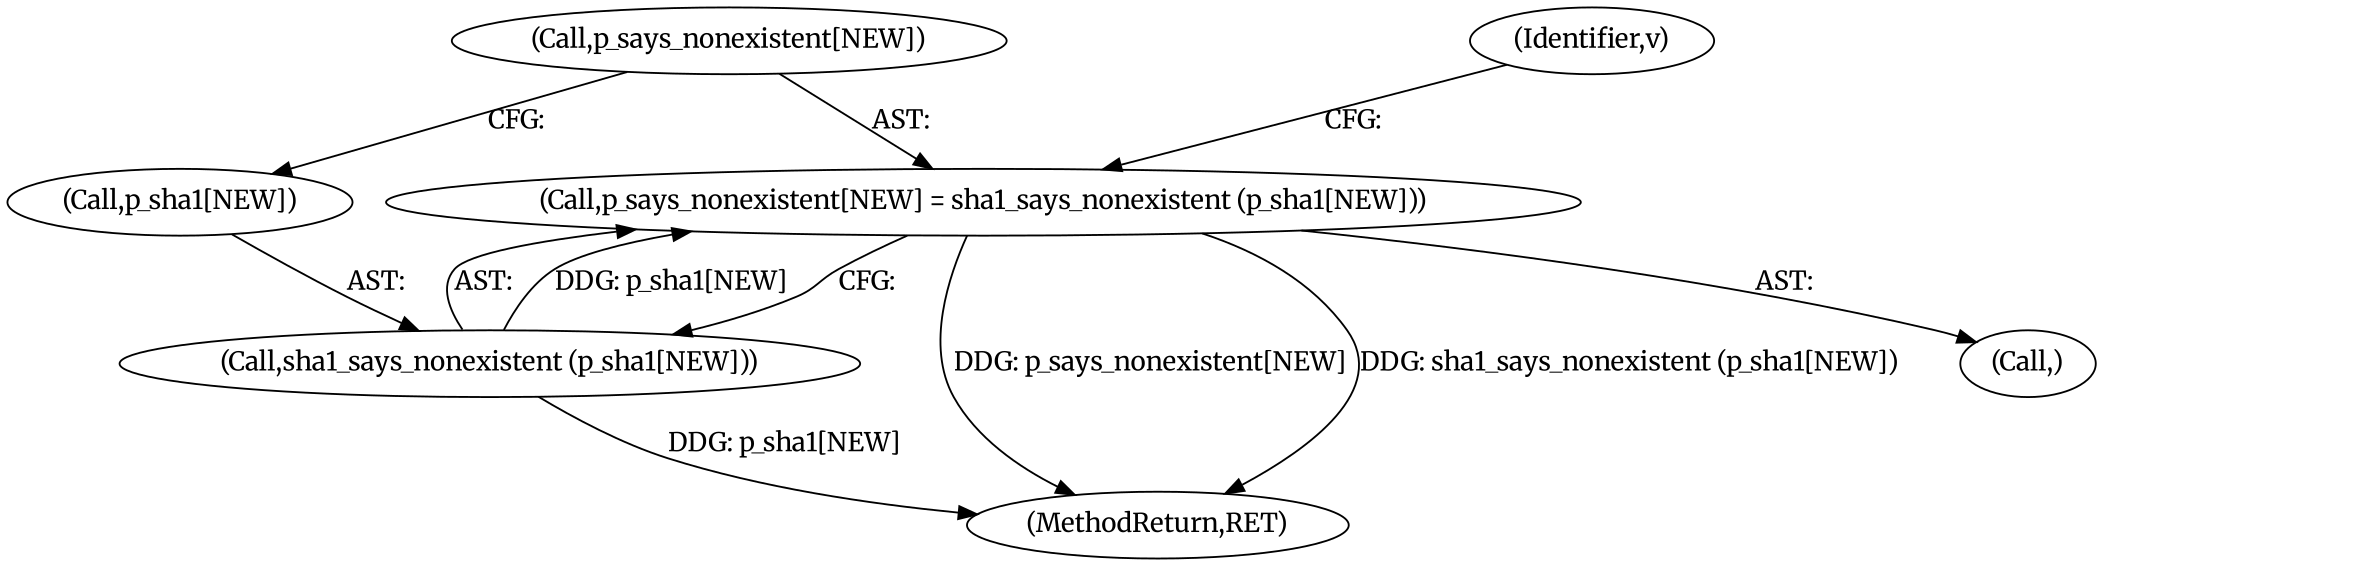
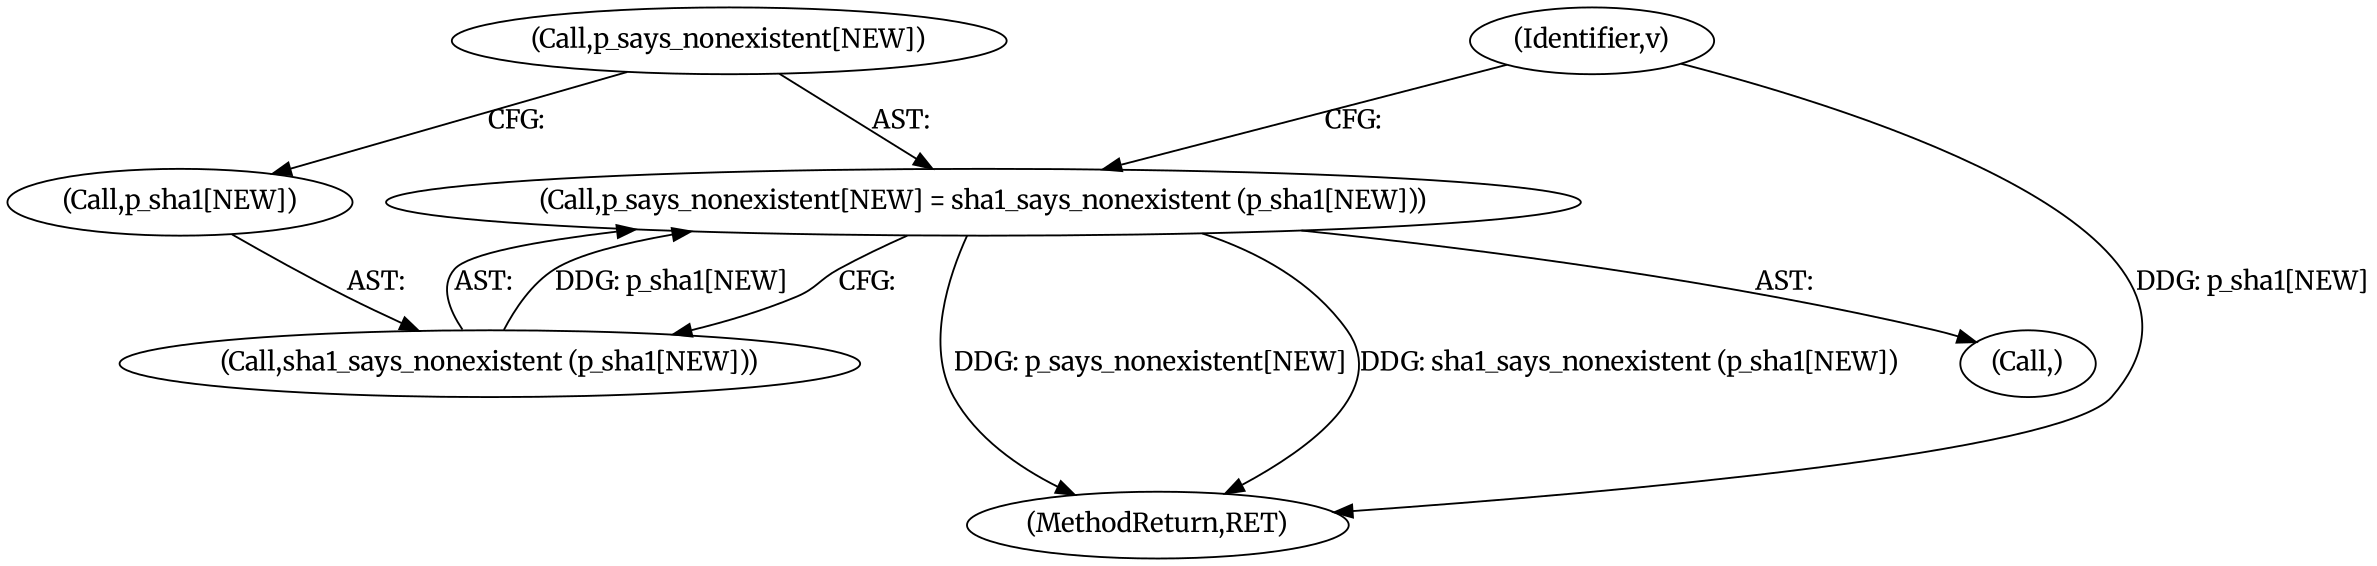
edge "(Call,sha1_says_nonexistent (p_sha1[NEW]))" -> "(MethodReturn,RET)": now "(Identifier,v)" -> "(MethodReturn,RET)"
